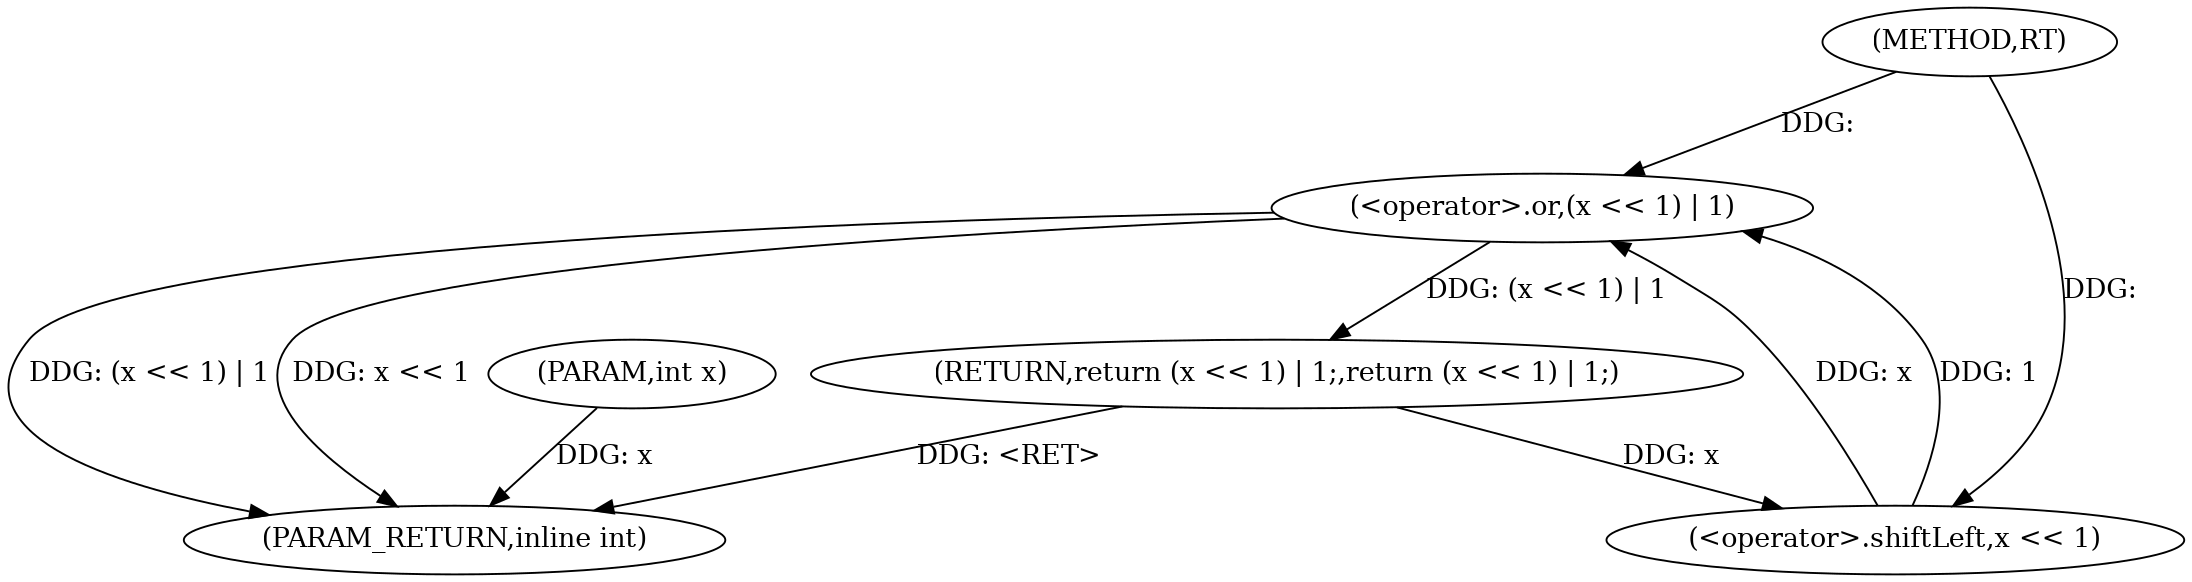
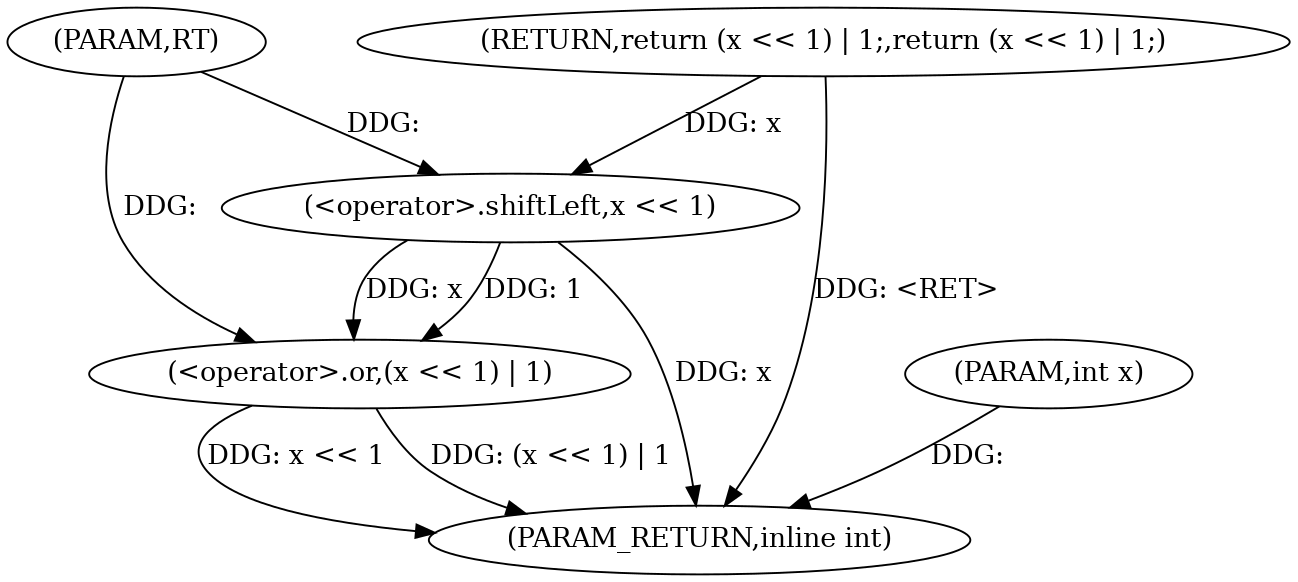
node "(METHOD,RT)": label "(METHOD,RT)" -> "(PARAM,RT)"
edge "(<operator>.or,(x << 1) | 1)" -> "(RETURN,return (x << 1) | 1;,return (x << 1) | 1;)": removed, label "DDG: (x << 1) | 1"
edge "(<operator>.shiftLeft,x << 1)" -> "(PARAM_RETURN,inline int)": added, label "DDG: x"
edge "(PARAM,int x)" -> "(PARAM_RETURN,inline int)": label "DDG: x" -> "DDG: "
